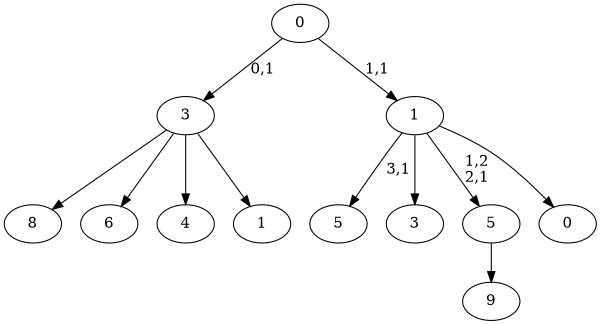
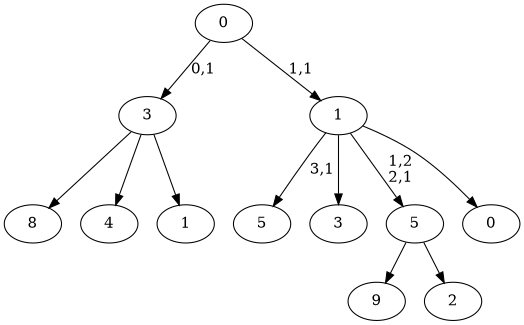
node "6": removed
node "2": added
